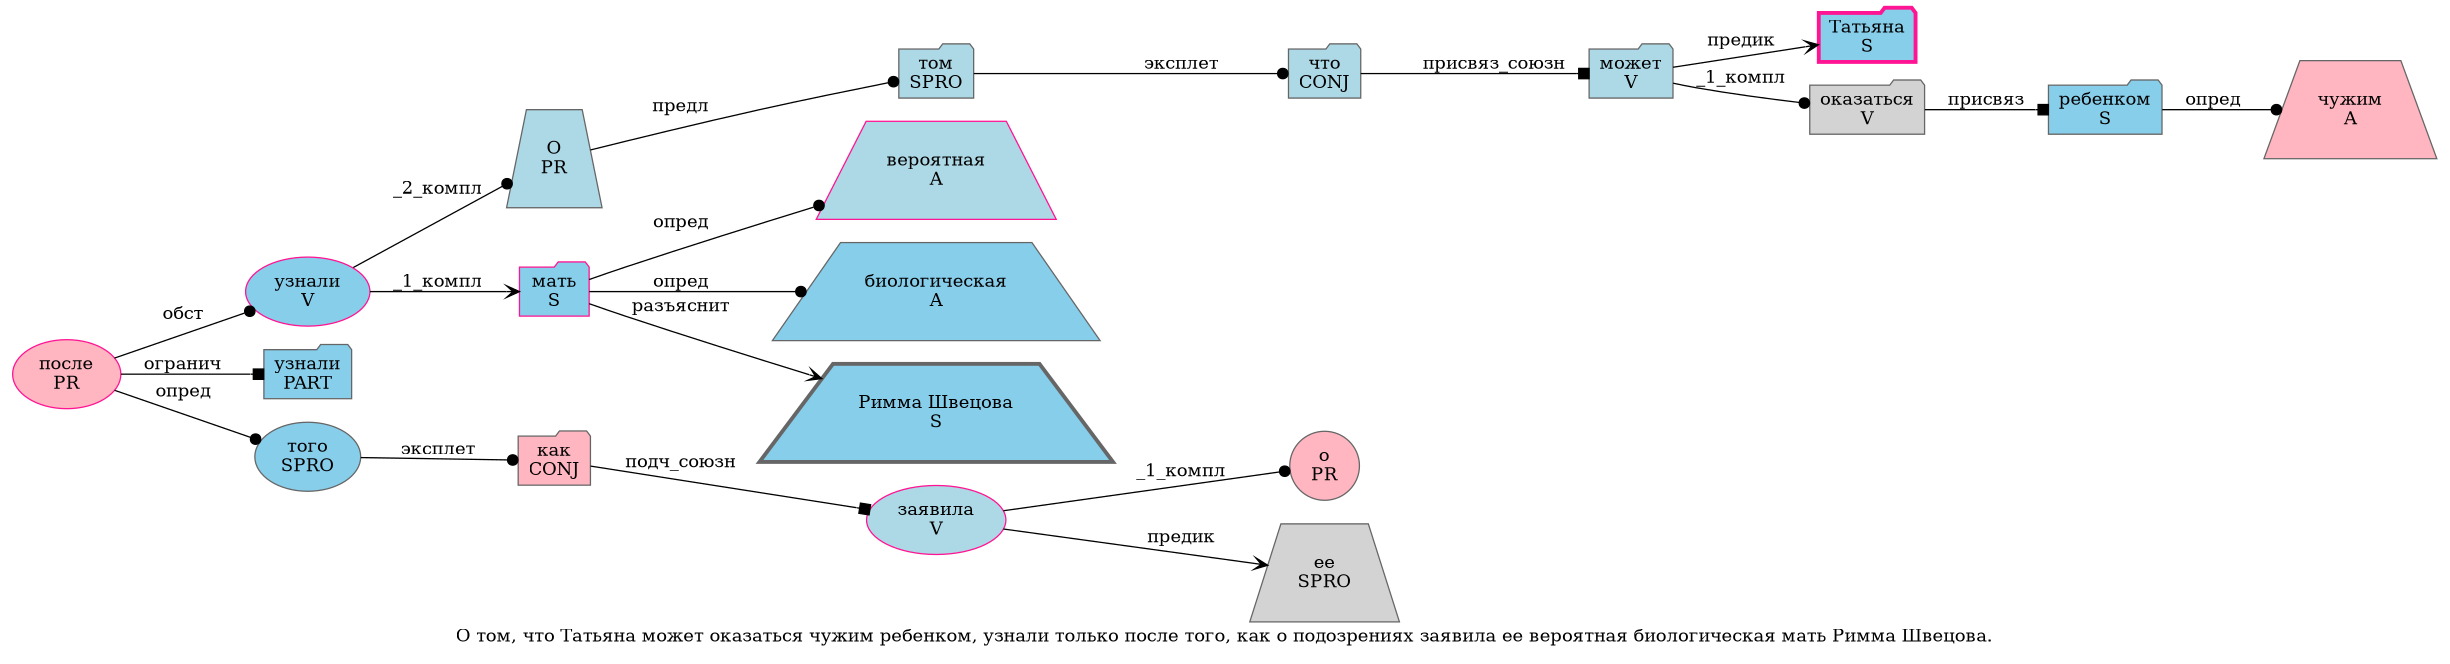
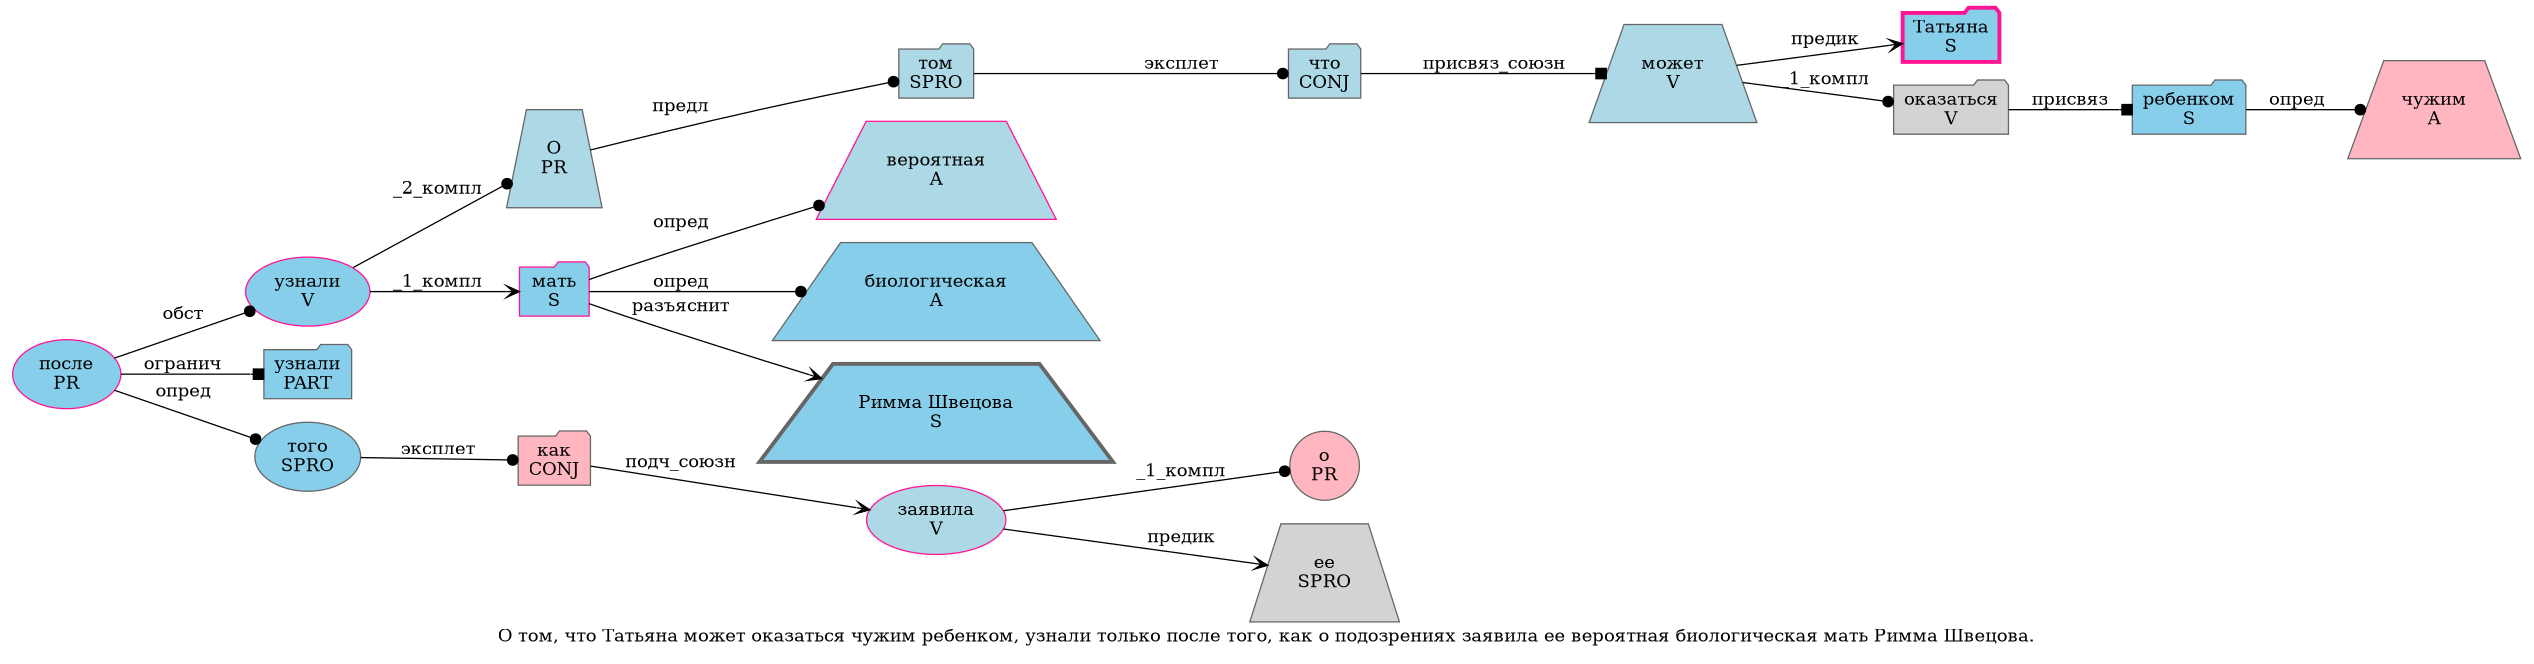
node "может V": shape folder -> trapezium
node "после PR": fillcolor lightpink -> skyblue
edge "как CONJ" -> "заявила V": arrowhead box -> vee
